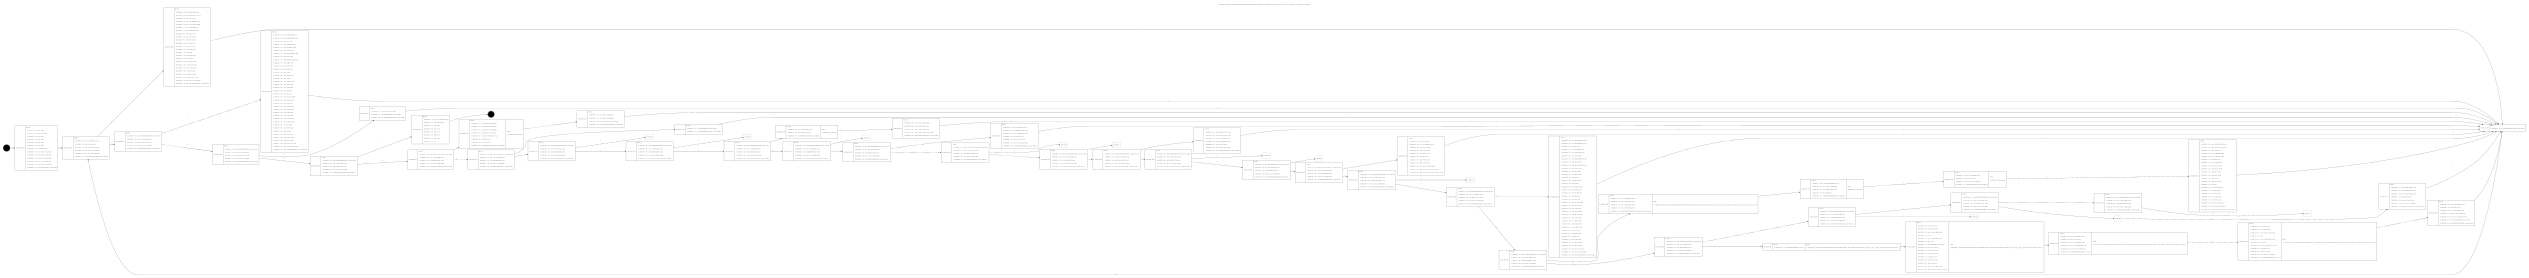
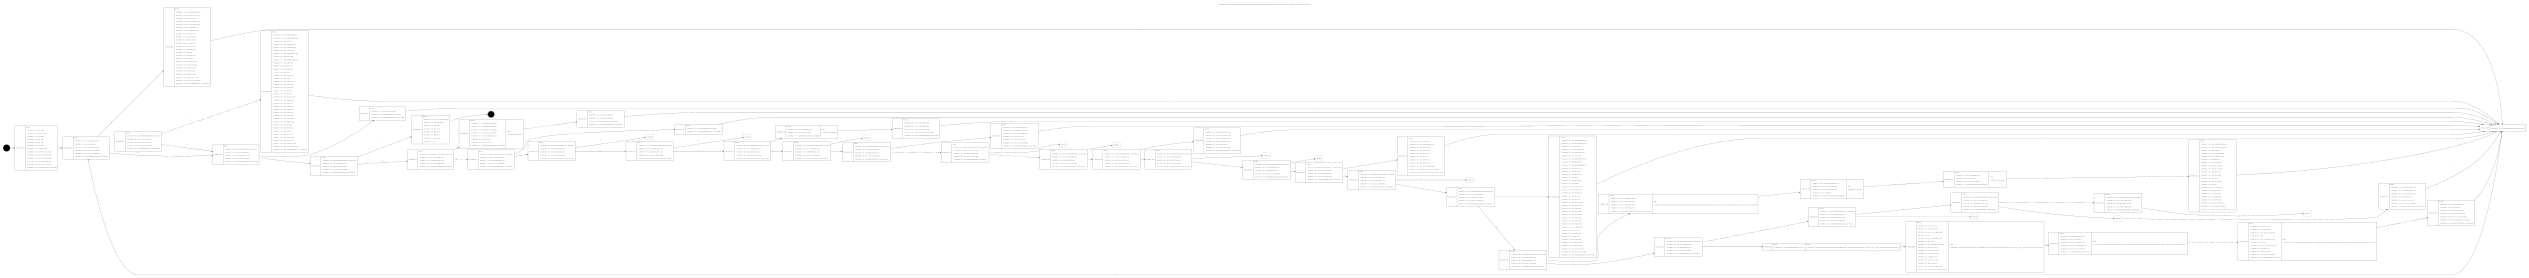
edge "0x40259d [23]" -> "0x4025b4 [22]": now "0x40259d [23]" -> "0x4025ca [22]"
